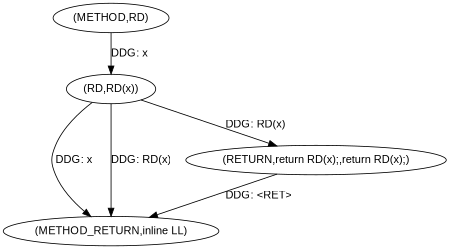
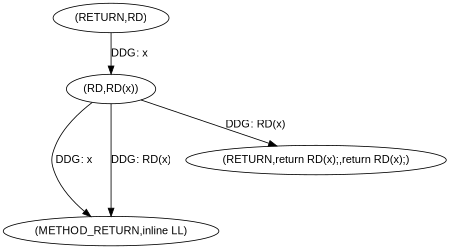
node "(METHOD,RD)": label "(METHOD,RD)" -> "(RETURN,RD)"
edge "(RETURN,return RD(x);,return RD(x);)" -> "(METHOD_RETURN,inline LL)": removed, label "DDG: <RET>"
